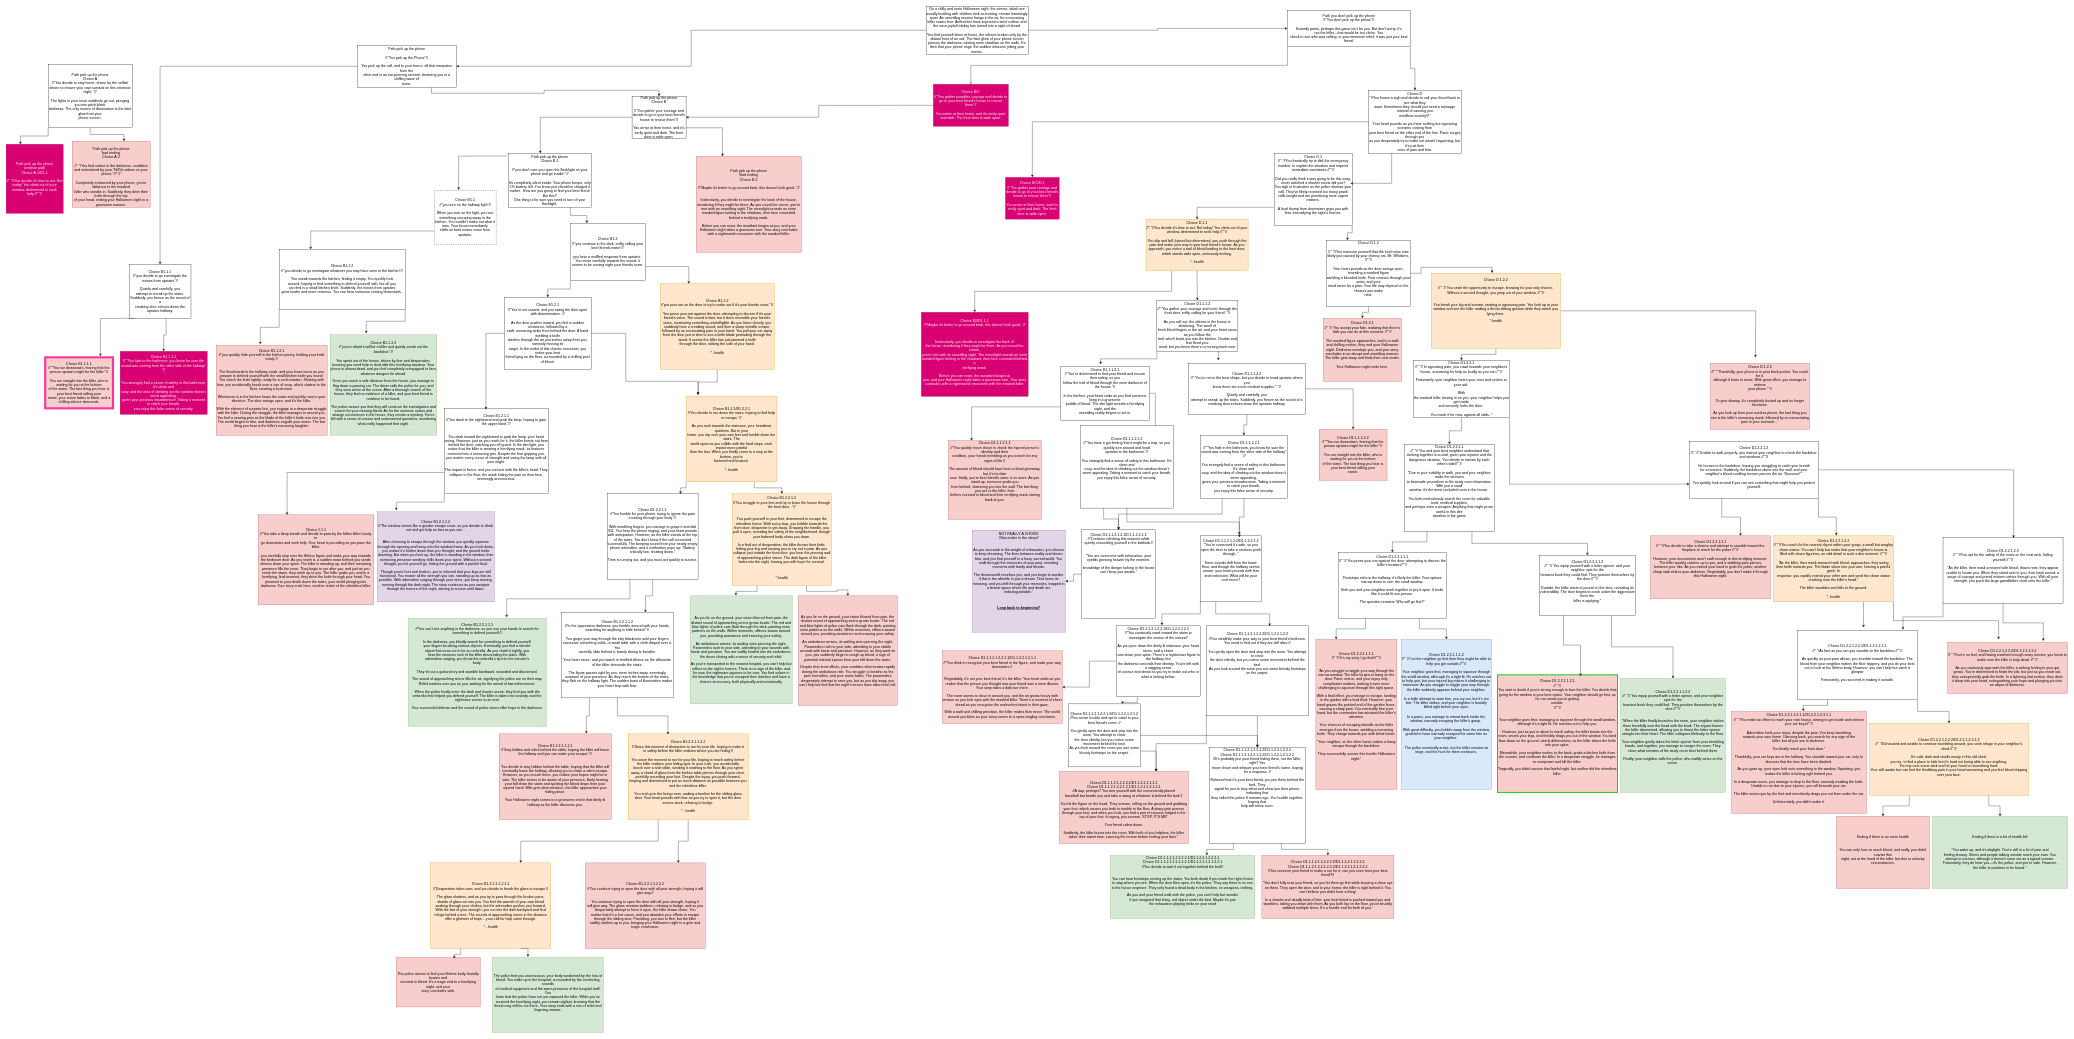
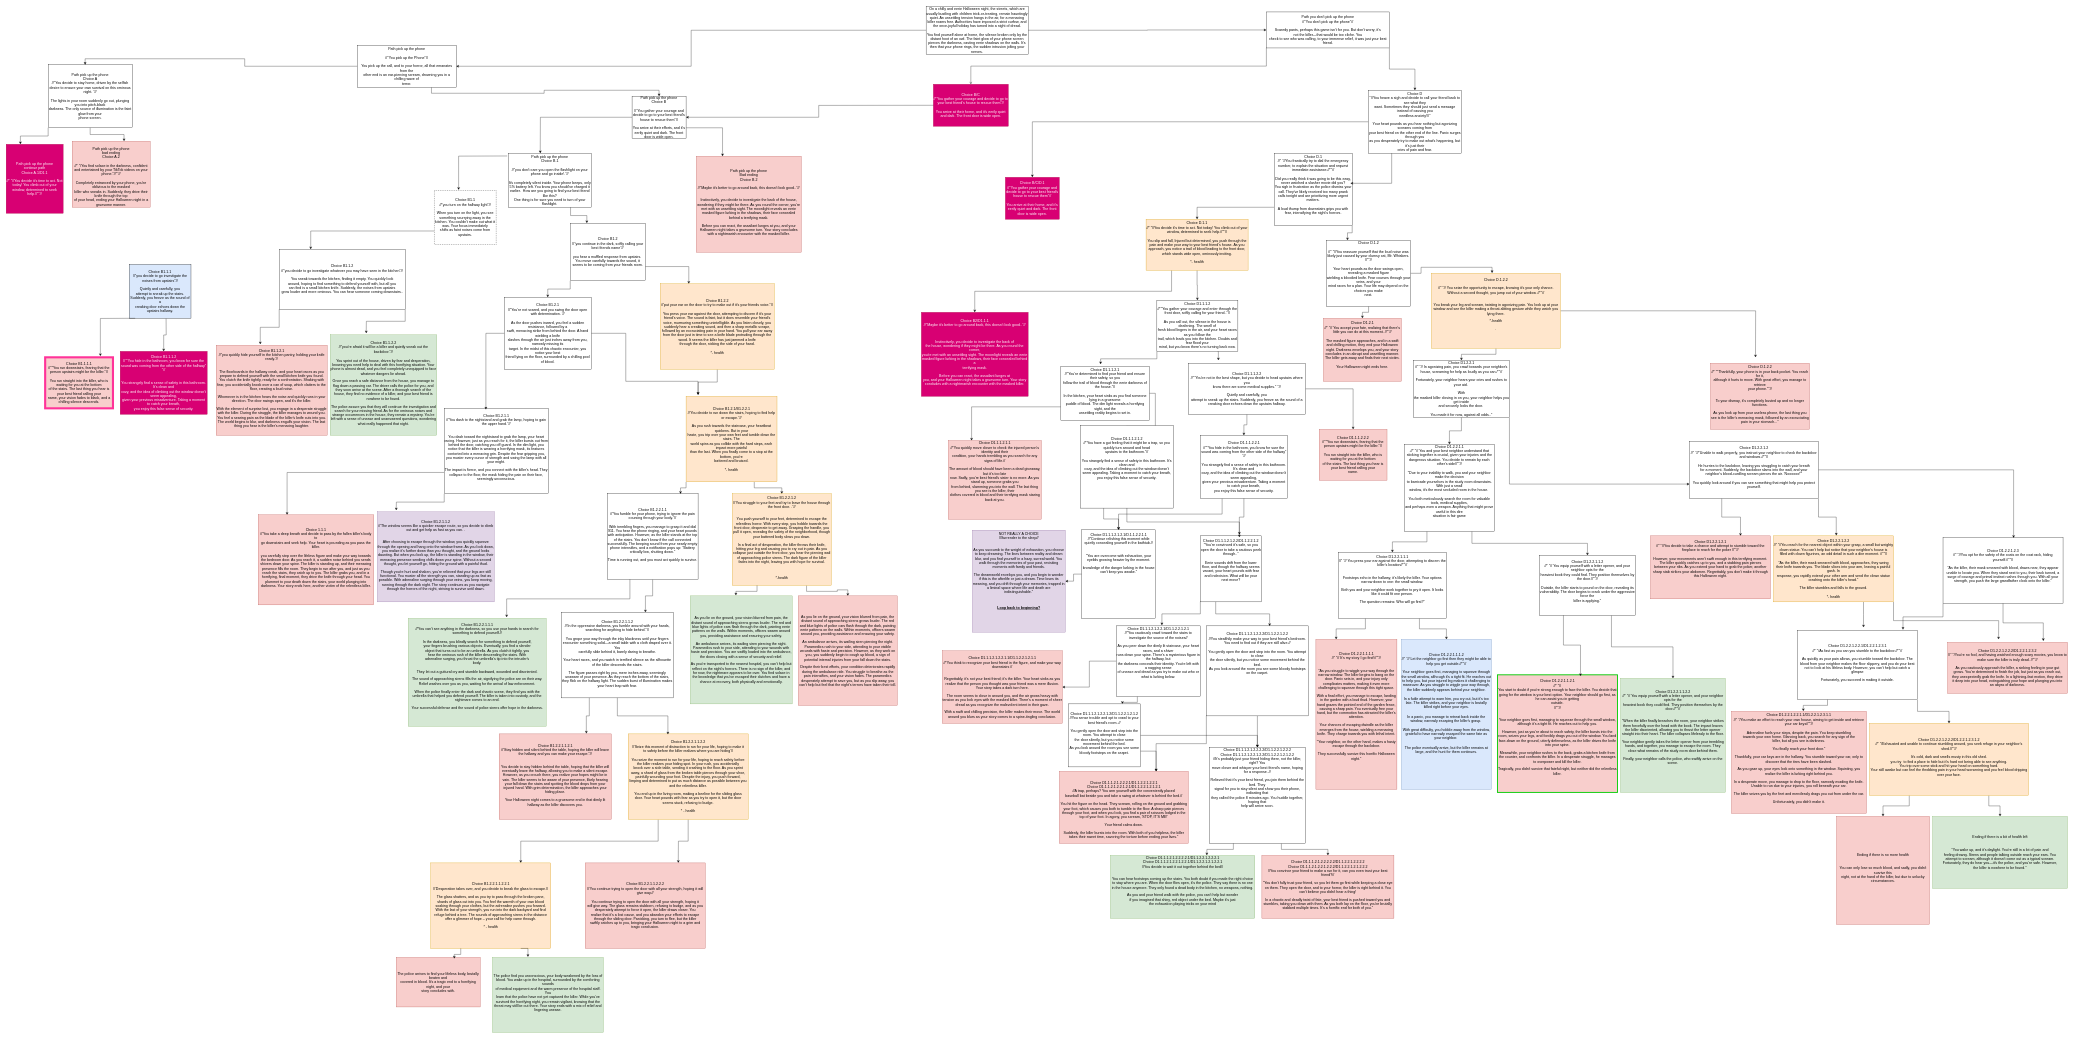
node "Path you don't pick up the phone //''You don't pick up the phone''// Scaredy pants, perhaps this game isn't for you. But don't worry, it's not the killer—that would be too cliche. You check to see who was calling, to your immense relief, it was just your best friend.": moved (1349, 28) -> (1328, 30)
node "Choice B/C //''You gather stumbles courage and decide to go to your best friend's house to rescue them''// You arrive at their home, and it's eerily quiet and dark. The front door is wide open.": label "Choice B/C //''You gather stumbles courage and decide to go to your best friend's house to rescue them''// You arrive at their home, and it's eerily quiet and dark. The front door is wide open." -> "Choice B/C //''You gather your courage and decide to go to your best friend's house to rescue them''// You arrive at their home, and it's eerily quiet and dark. The front door is wide open."
node "Path pick up the phone Choice B //''You gather your courage and decide to go to your best friend's house to rescue them''// You arrive at their home, and it's eerily quiet and dark. The front door is wide open.": label "Path pick up the phone Choice B //''You gather your courage and decide to go to your best friend's house to rescue them''// You arrive at their home, and it's eerily quiet and dark. The front door is wide open." -> "Path pick up the phone Choice B //''You gather your courage and decide to go to your best friend's house to rescue them''// You arrive at their efforts, and it's eerily quiet and dark. The front door is wide open."
node "Choice B/C/D.1 //''You gather your courage and decide to go to your best friend's house to rescue them''// You arrive at their home, and it's eerily quiet and dark. The front door is wide open.": style dashed -> solid
node "Choice B1.2 //''you continue in the dark, softly calling your best friends name''// you hear a muffled response from upstairs. You move carefully towards the sound, it seems to be coming night your friends room.": label "Choice B1.2 //''you continue in the dark, softly calling your best friends name''// you hear a muffled response from upstairs. You move carefully towards the sound, it seems to be coming night your friends room." -> "Choice B1.2 //''you continue in the dark, softly calling your best friends name''// you hear a muffled response from upstairs. You move carefully towards the sound, it seems to be coming from your friends room."
edge "Path pick up the phone //''You pick up the Phone''// You pick up the call, and to your horror, all that emanates from the other end is an ear-piercing scream, drowning you in a chilling wave of terror." -> "Choice B1.1.1 //''you decide to go investigate the noises from upstairs''// Quietly and carefully, you attempt to sneak up the stairs. Suddenly, you freeze as the sound of a creaking door echoes down the upstairs hallway.": now "Path pick up the phone //''You pick up the Phone''// You pick up the call, and to your horror, all that emanates from the other end is an ear-piercing scream, drowning you in a chilling wave of terror." -> "Path pick up the phone Choice A //''You decide to stay home, driven by the selfish desire to ensure your own survival on this ominous night. ''// The lights in your room suddenly go out, plunging you into pitch-black darkness. The only source of illumination is the faint glow from your phone screen."
node "Choice B1.1.1 //''you decide to go investigate the noises from upstairs''// Quietly and carefully, you attempt to sneak up the stairs. Suddenly, you freeze as the sound of a creaking door echoes down the upstairs hallway.": fillcolor #ffffff -> #dae8fc
node "Ending if there is no more health You can only lose so much blood, and sadly, you didn't survive this night, not at the hand of the killer, but due to unlucky circumstances.": size 93x72 -> 93x108
